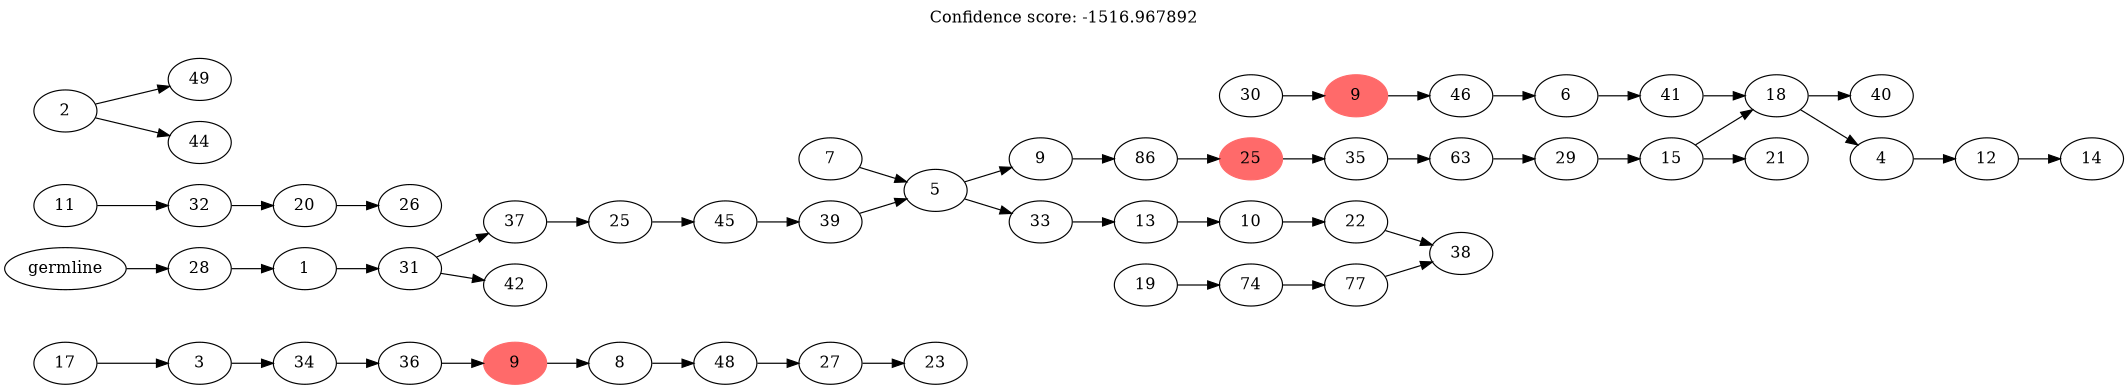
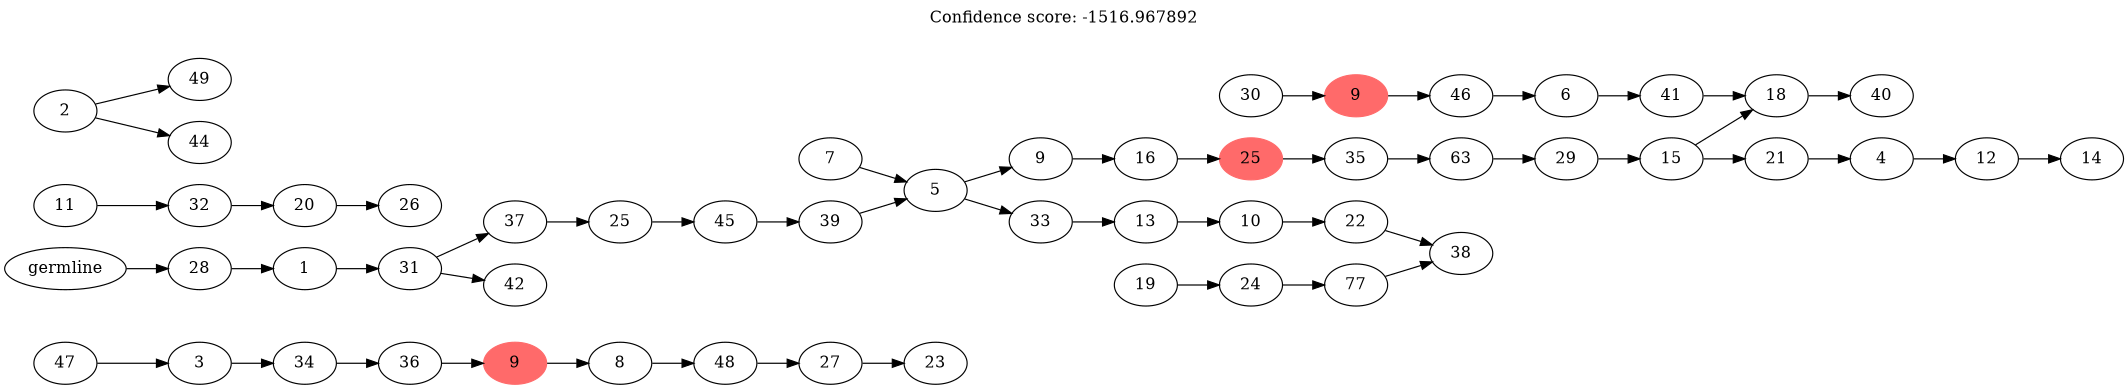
edge "18" -> "4": now "21" -> "4"
node "86": label "86" -> "16"
node "74": label "74" -> "24"
node "17": label "17" -> "47"
